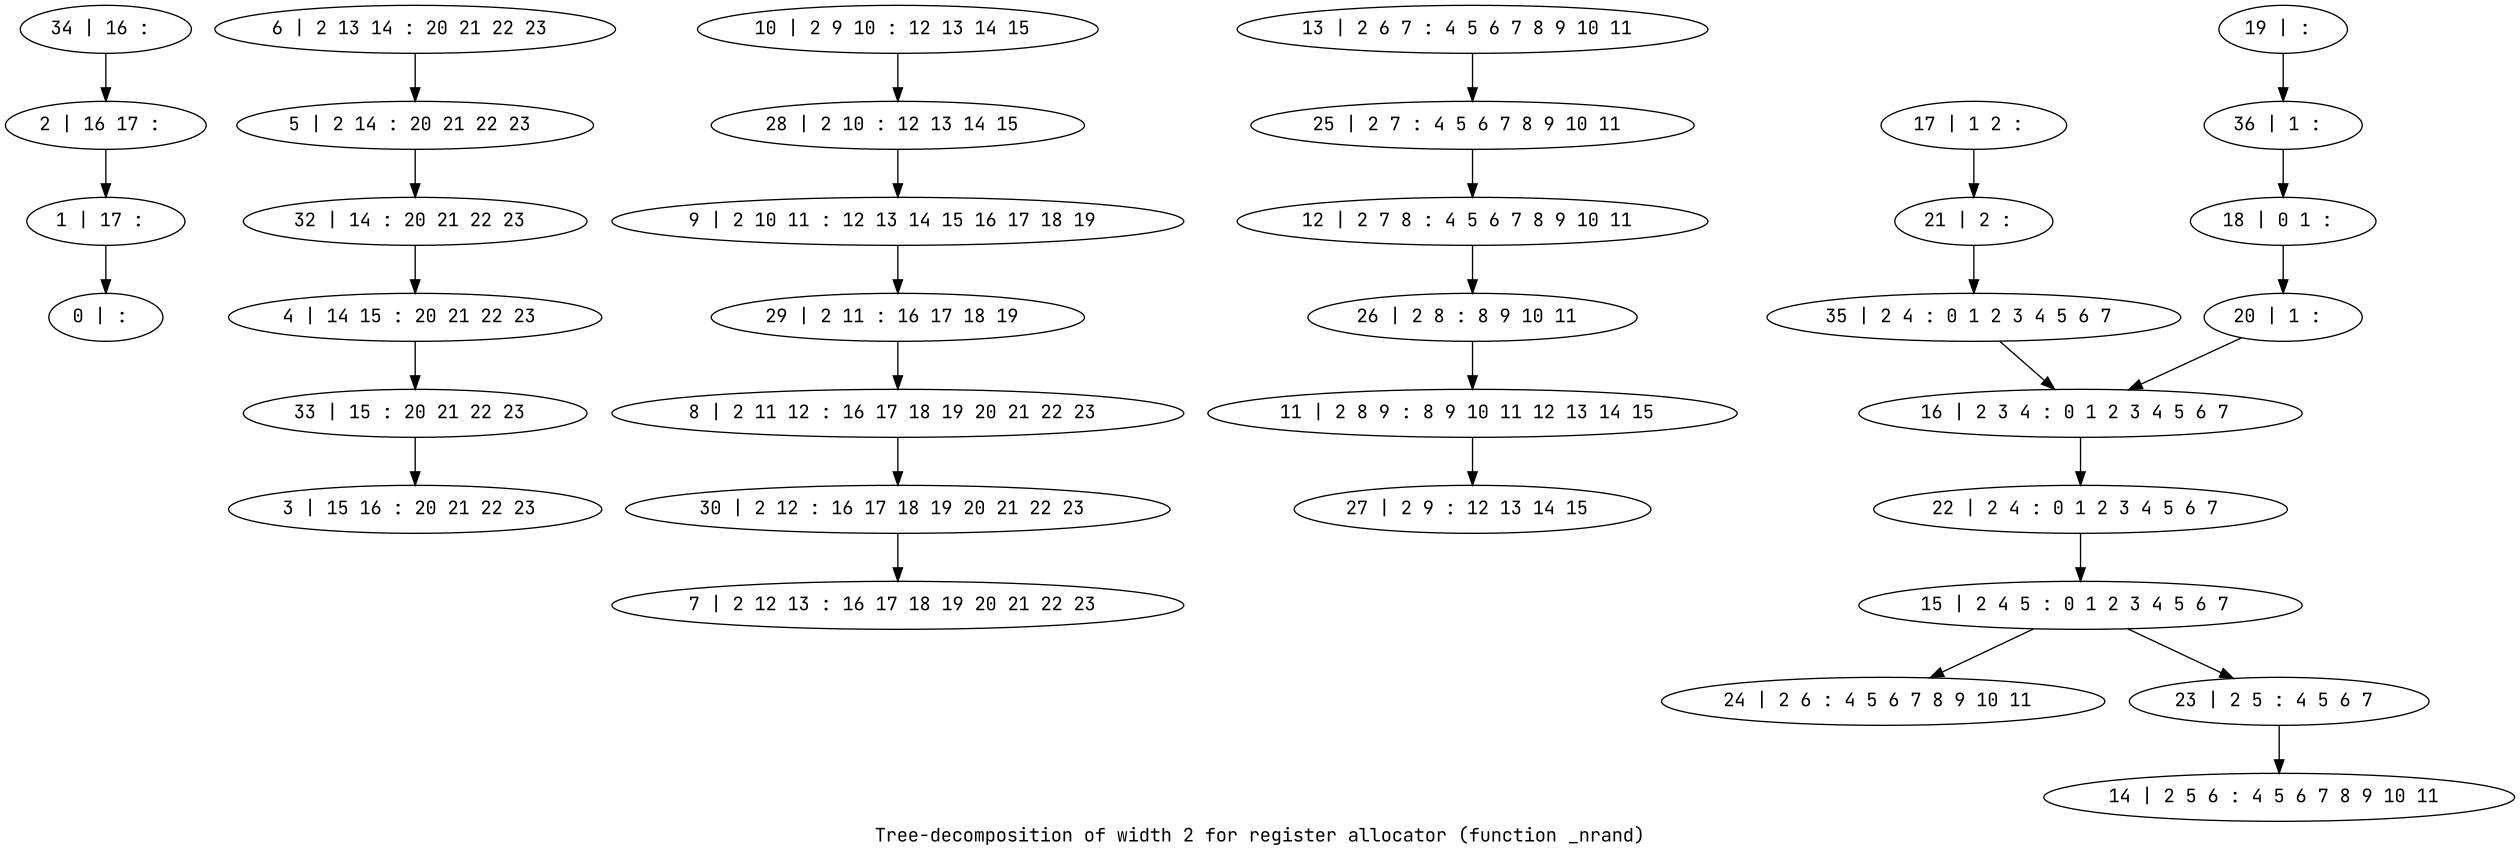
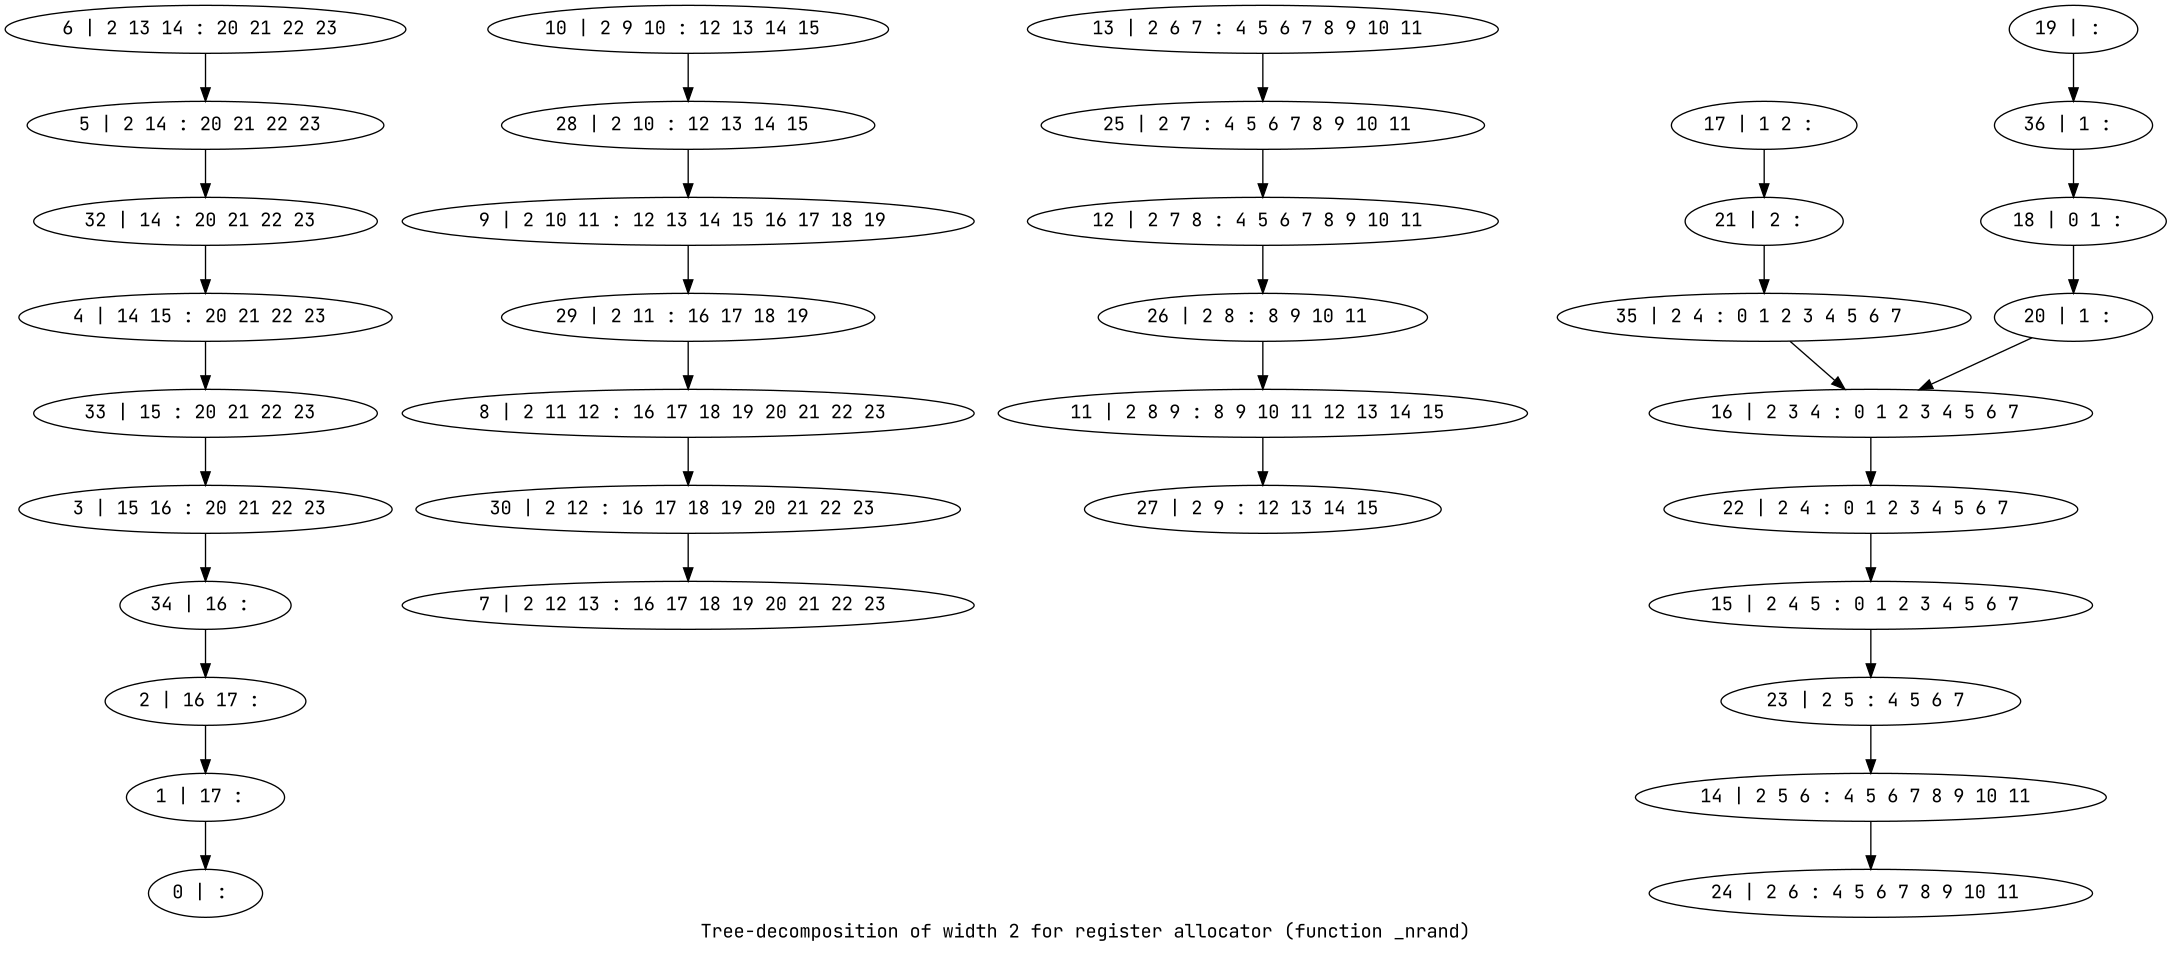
edge "3 | 15 16 : 20 21 22 23" -> "34 | 16 :": added
edge "15 | 2 4 5 : 0 1 2 3 4 5 6 7" -> "24 | 2 6 : 4 5 6 7 8 9 10 11": now "14 | 2 5 6 : 4 5 6 7 8 9 10 11" -> "24 | 2 6 : 4 5 6 7 8 9 10 11"
